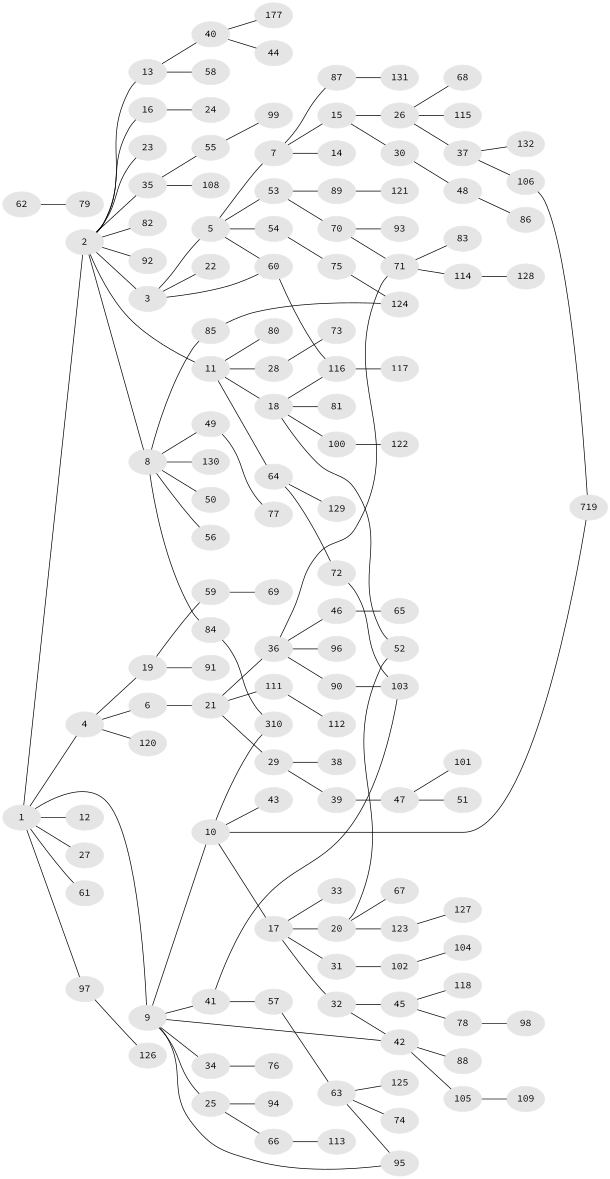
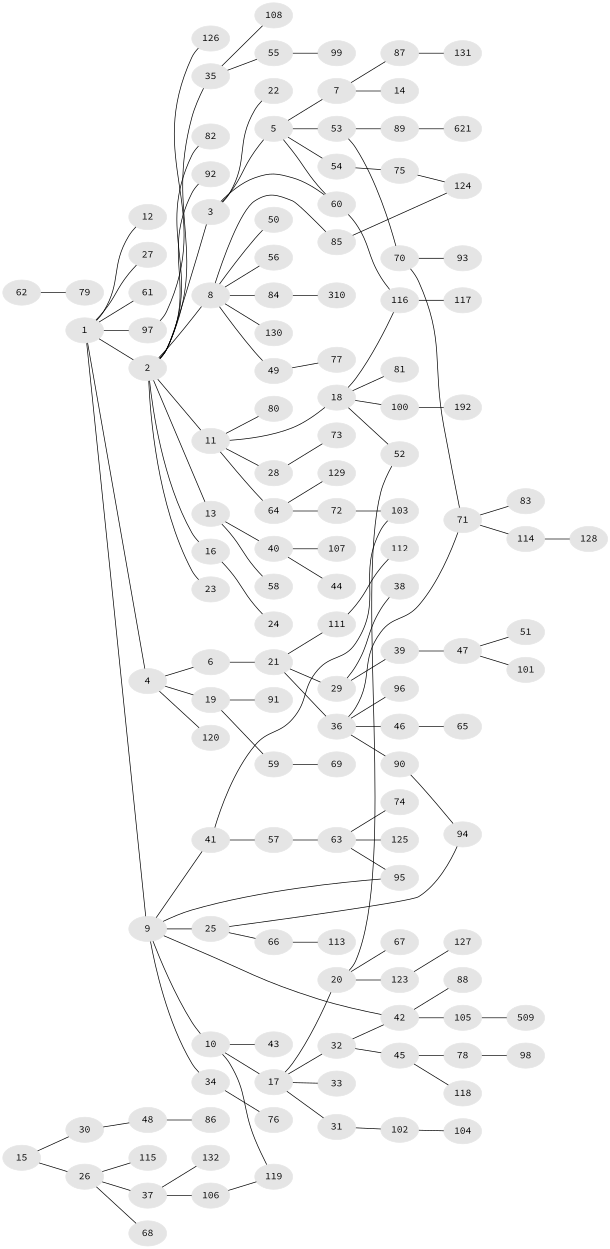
node "177": label "177" -> "107"
edge "15" -- "7": removed
node "121": label "121" -> "621"
node "122": label "122" -> "192"
node "719": label "719" -> "119"
edge "90" -- "103": now "90" -- "94"
edge "310" -- "10": removed
node "109": label "109" -> "509"
